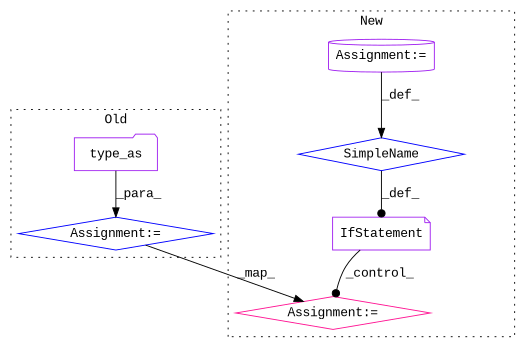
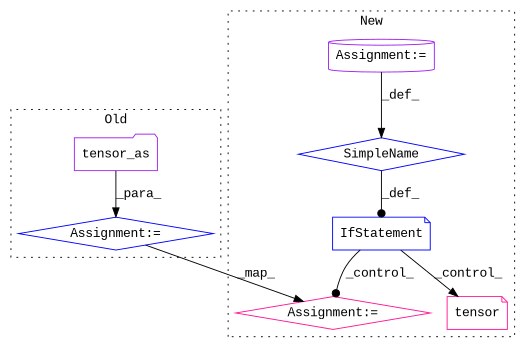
node "type_as": label "type_as" -> "tensor_as"
node "IfStatement": color purple -> blue
node "tensor": added
